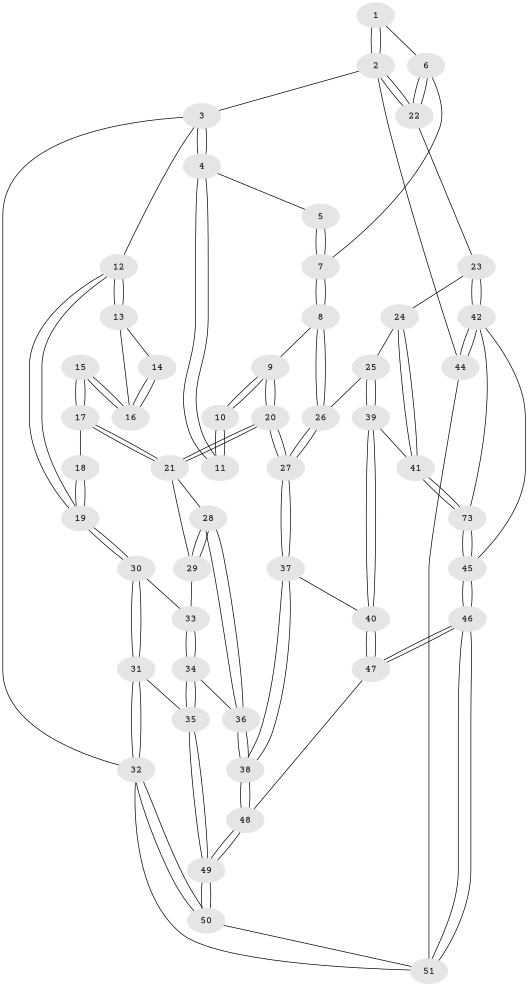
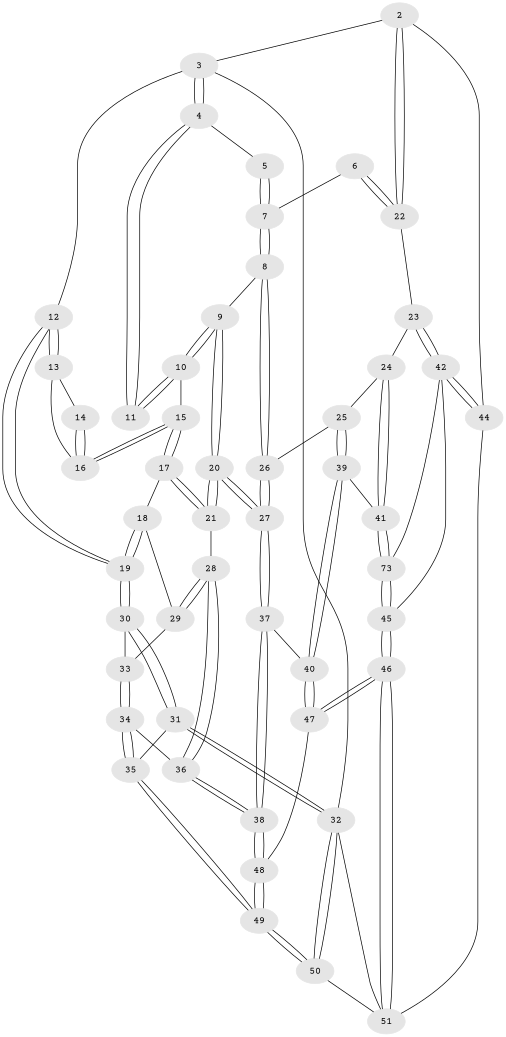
node "1": removed
edge "10" -- "15": added
edge "21" -- "29": now "18" -- "29"
